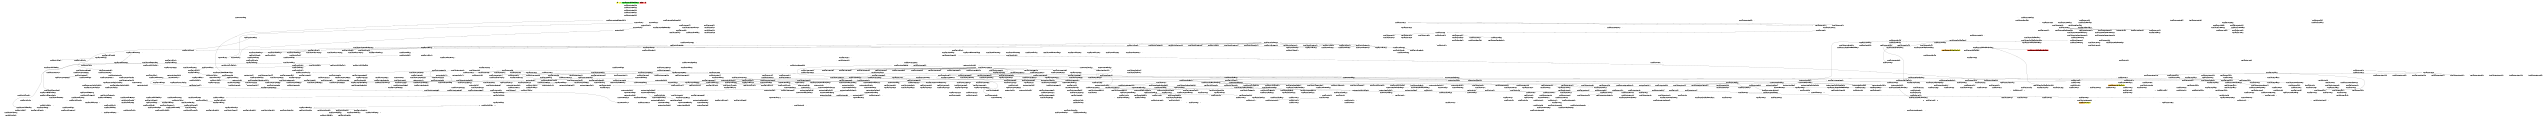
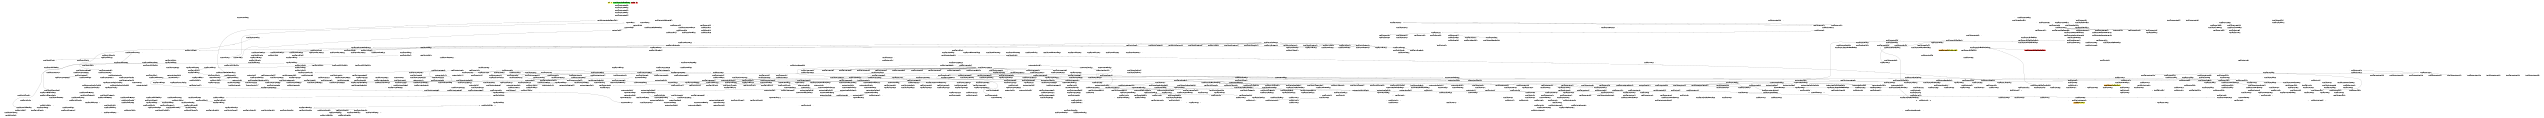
node "com.google.javascript.rhino.UnknownType#2233": label "com.google.javascript.rhino.UnknownType#2233" -> "com.google.javascript.rhino.Node#2233"
